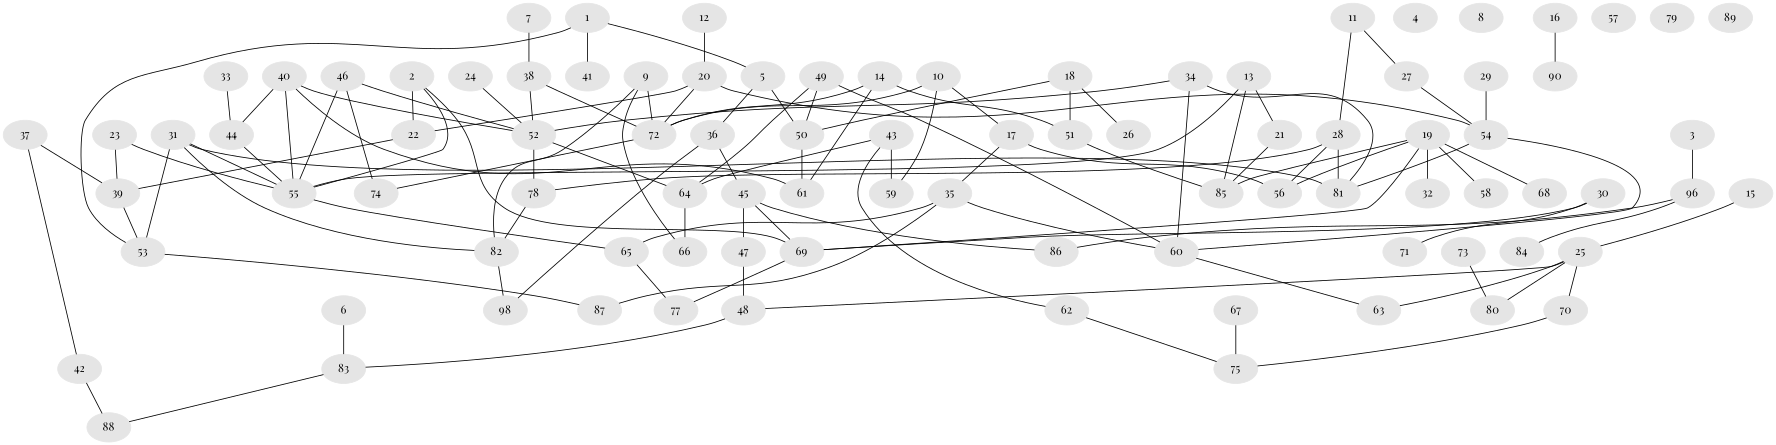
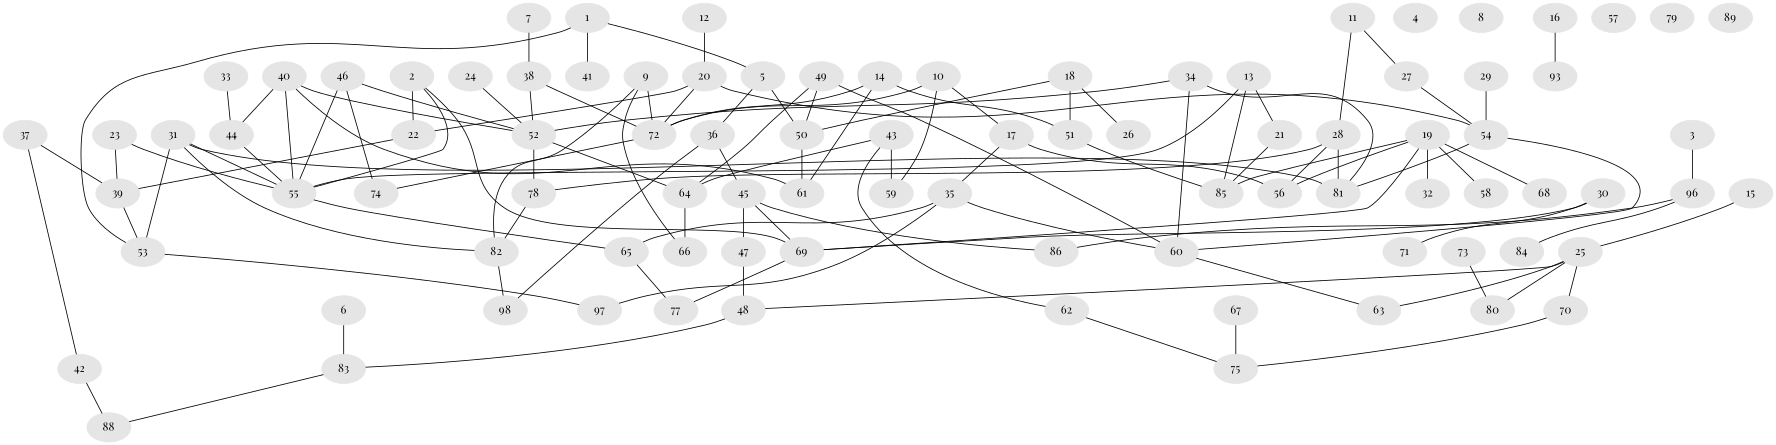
node "90": label "90" -> "93"
node "87": label "87" -> "97"
